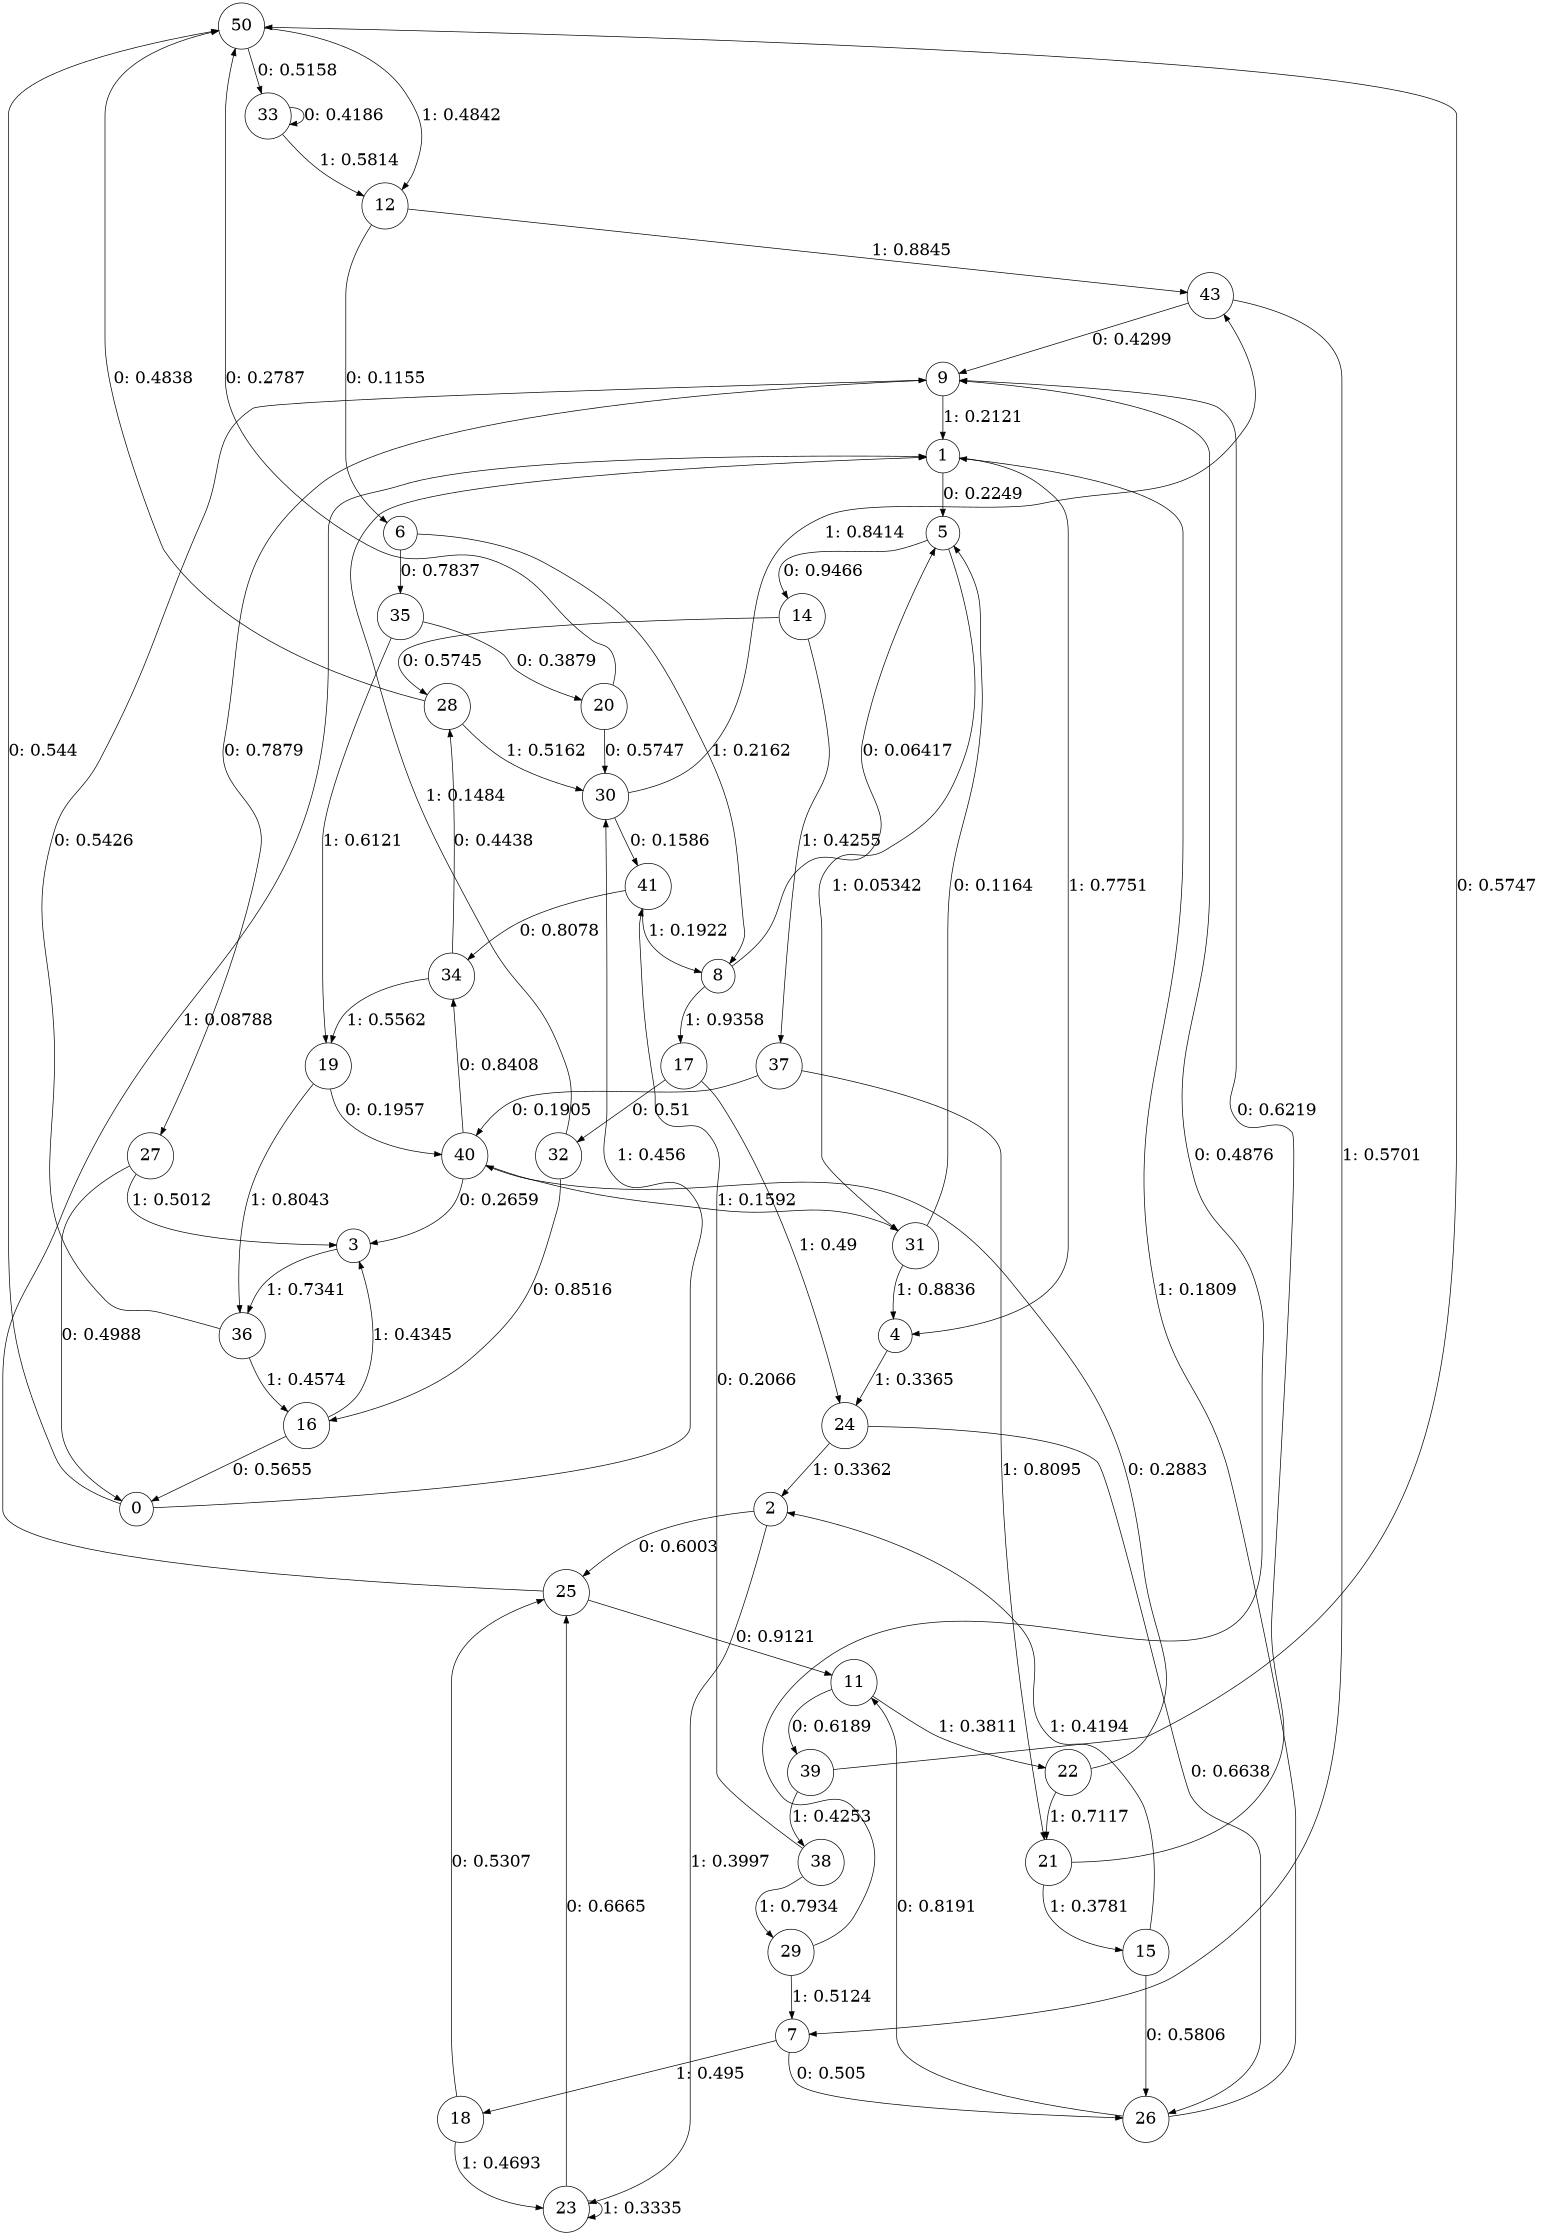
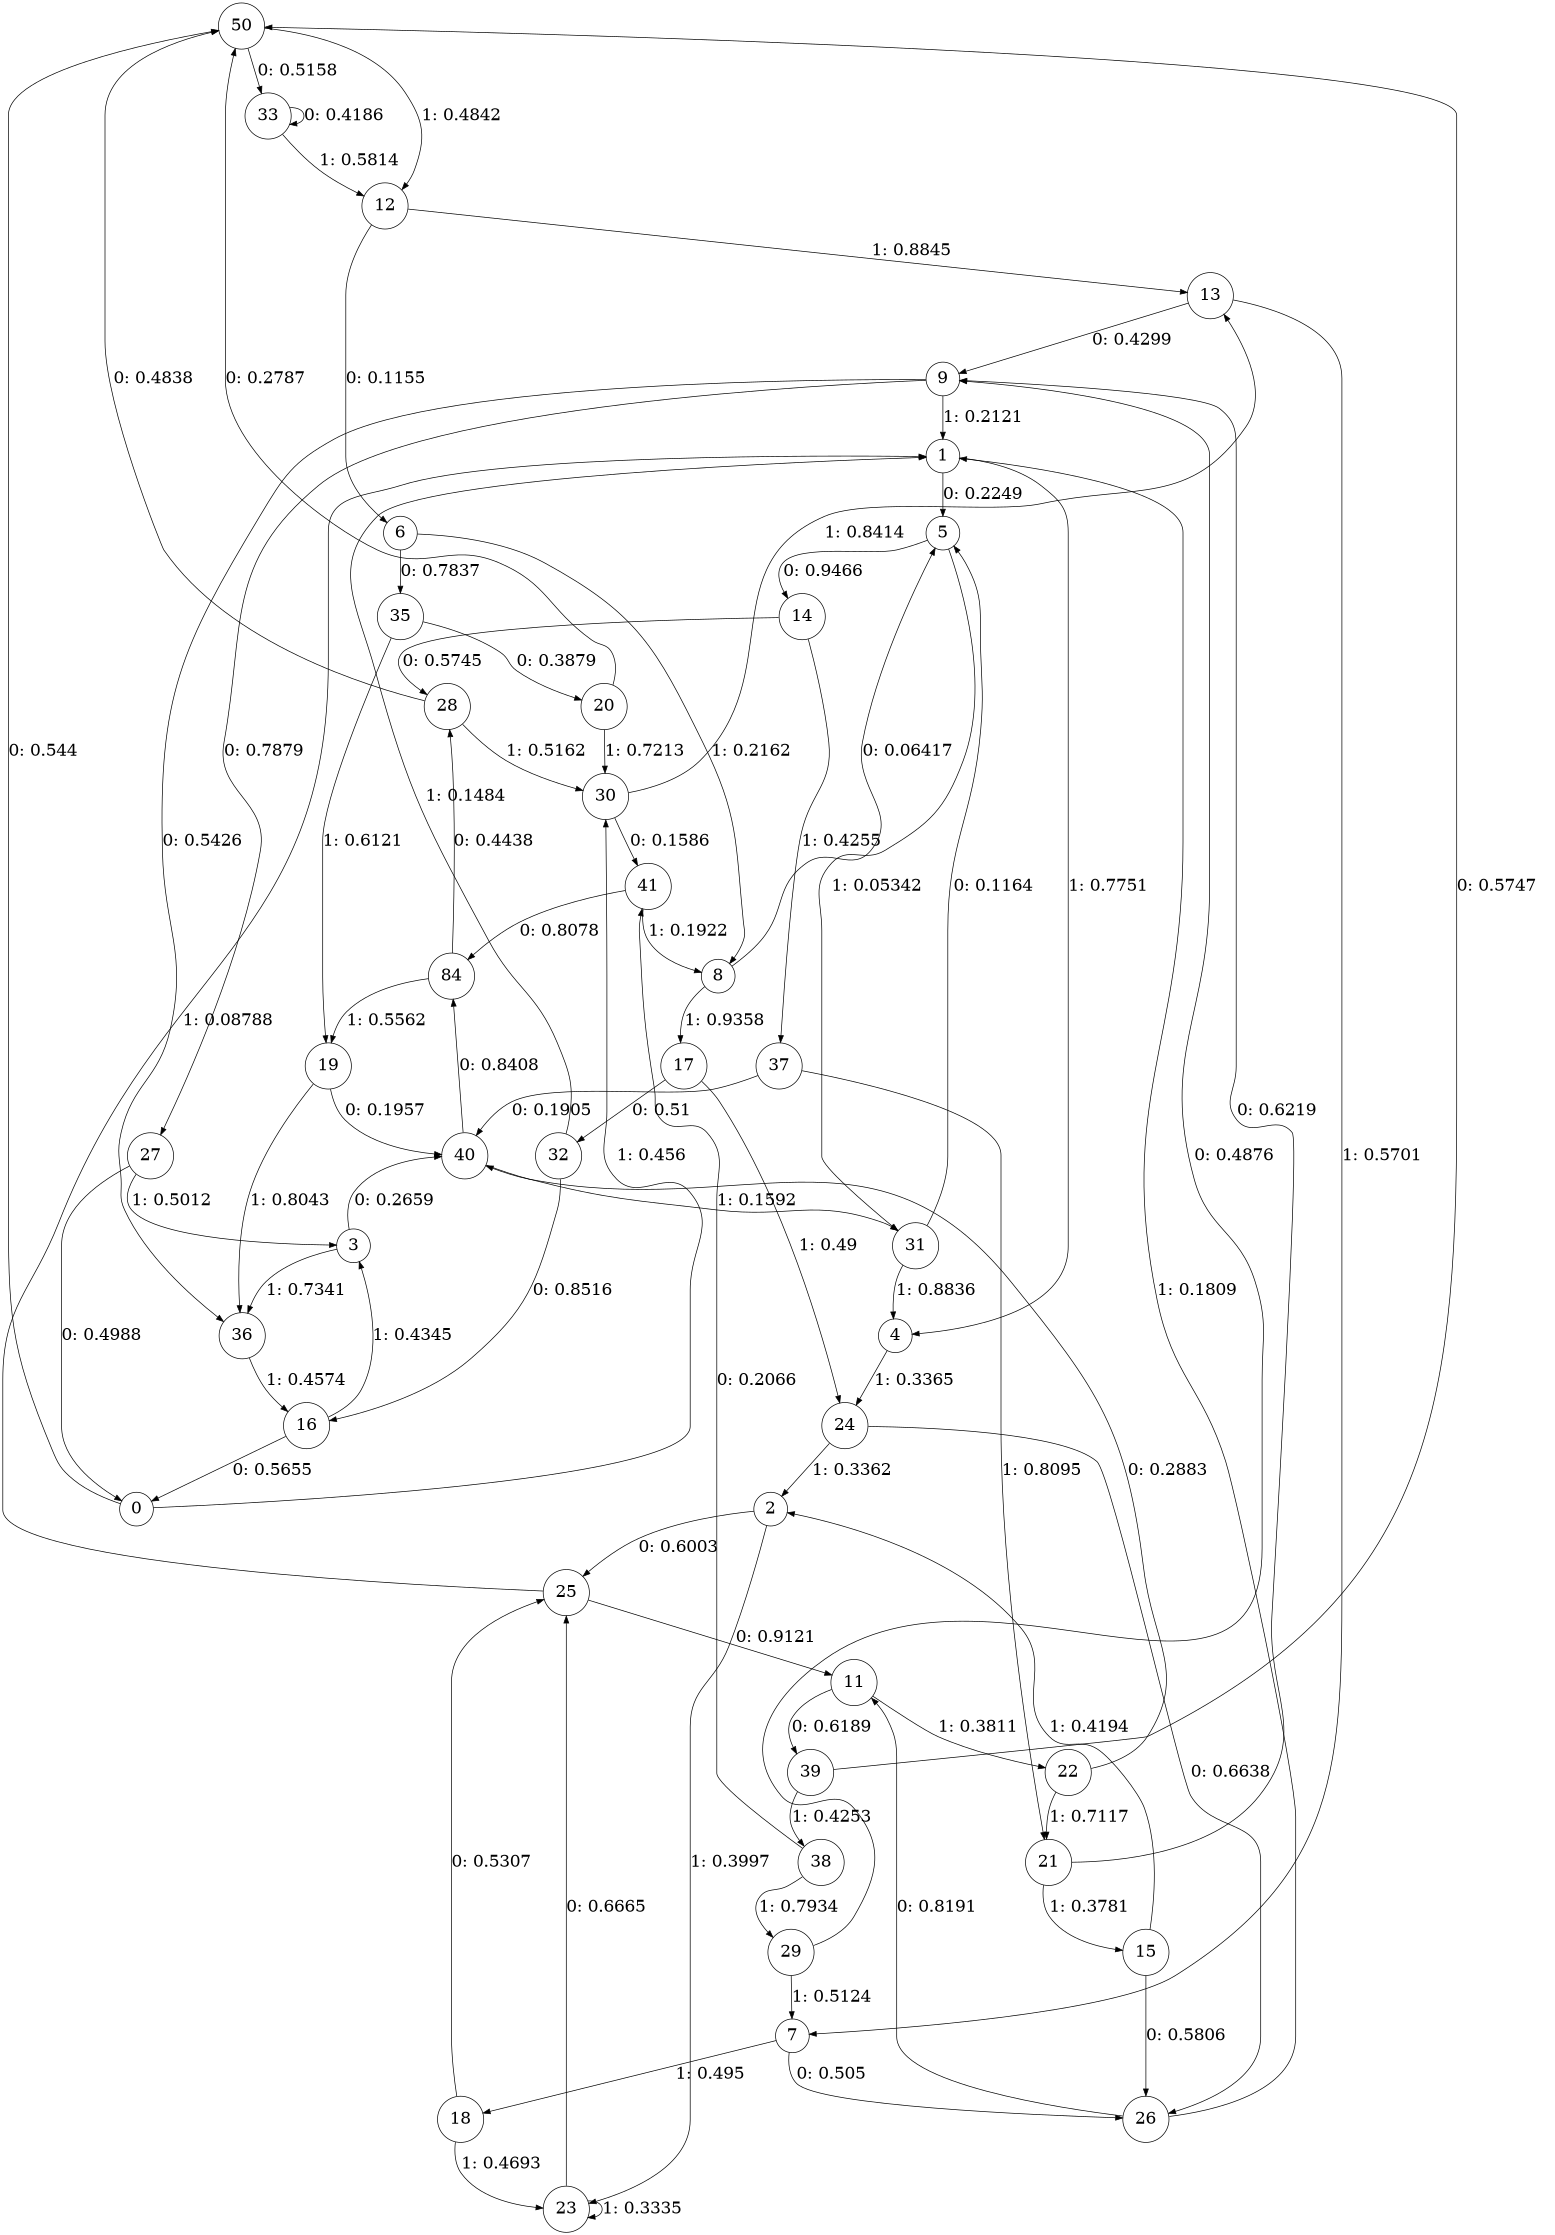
node "43": label "43" -> "13"
edge "36" -> "9": reversed
edge "20" -> "30": label "0: 0.5747   " -> "1: 0.7213   "
node "34": label "34" -> "84"
edge "40" -> "3": reversed
